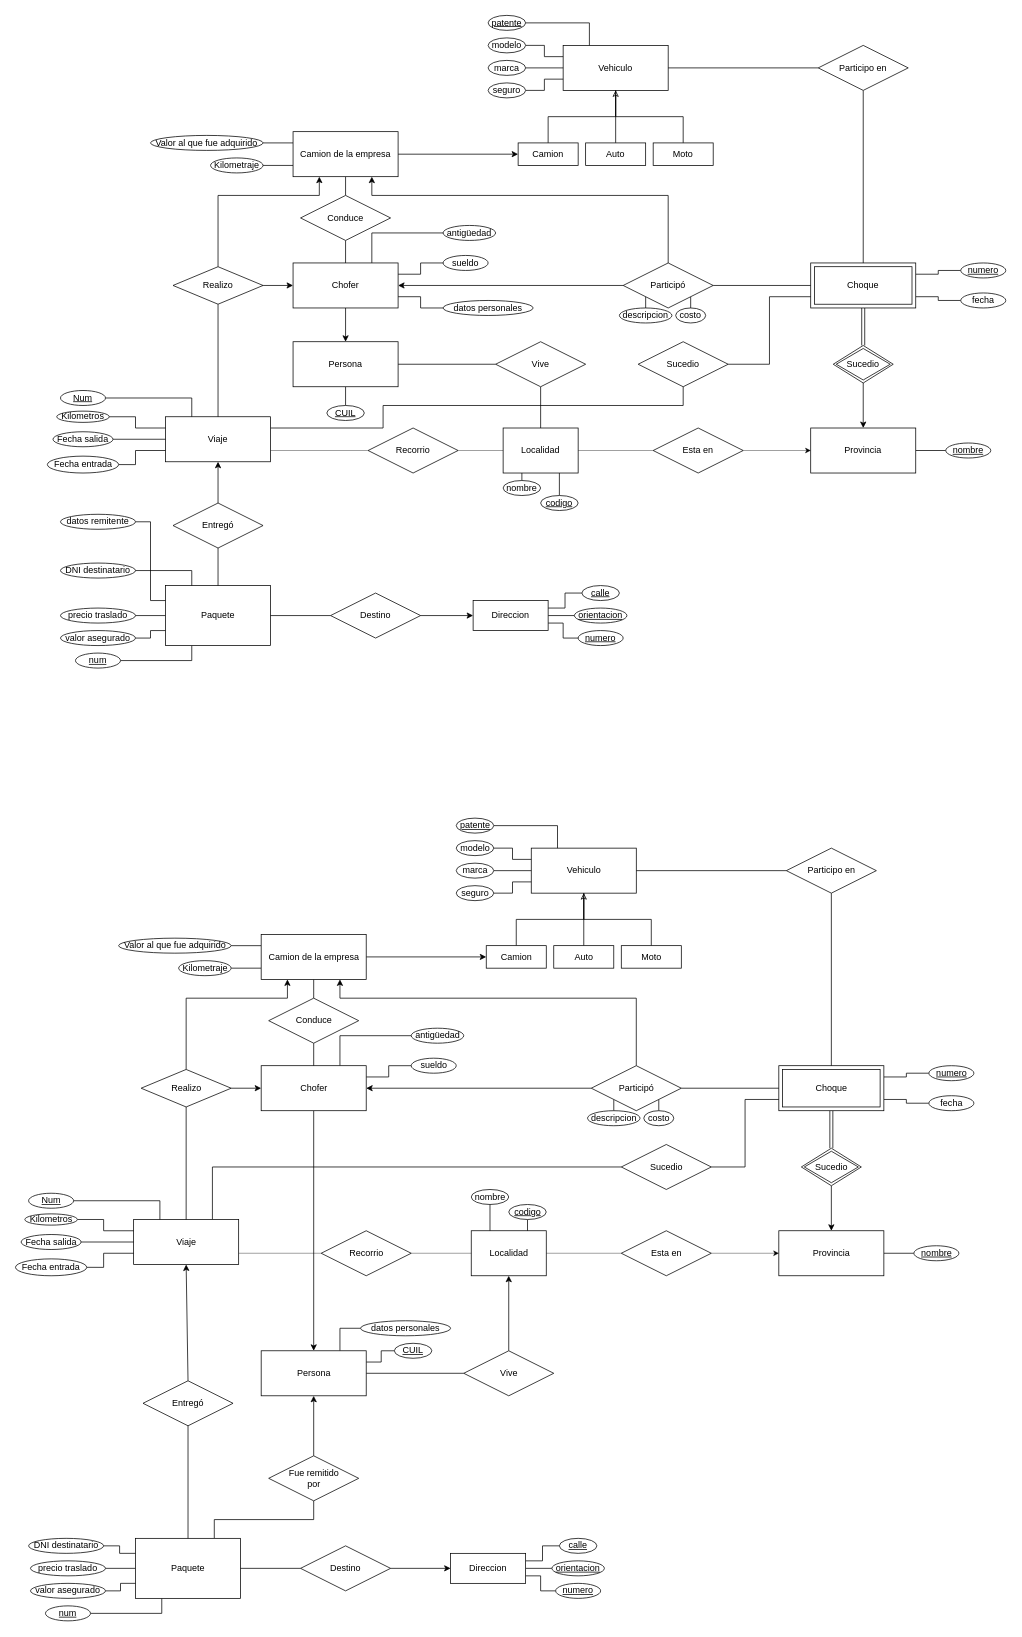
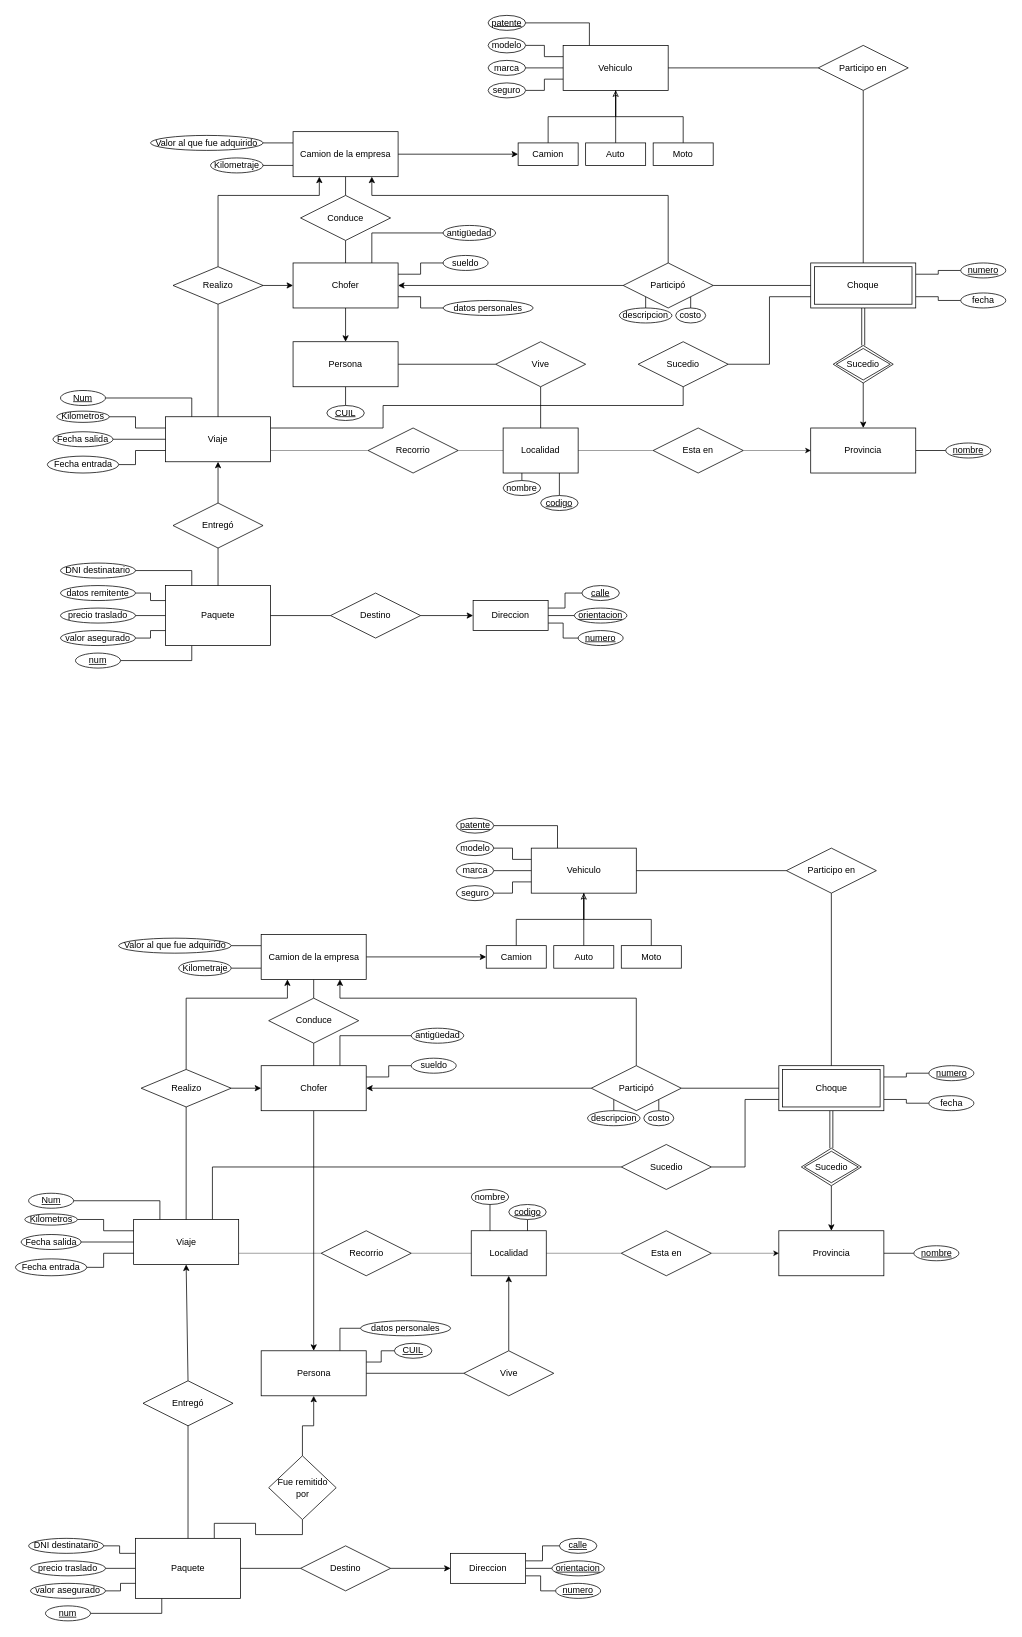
node "datos remitente": moved (98, 522) -> (98, 593)
node "Fue remitido por": size 90x45 -> 68x64
